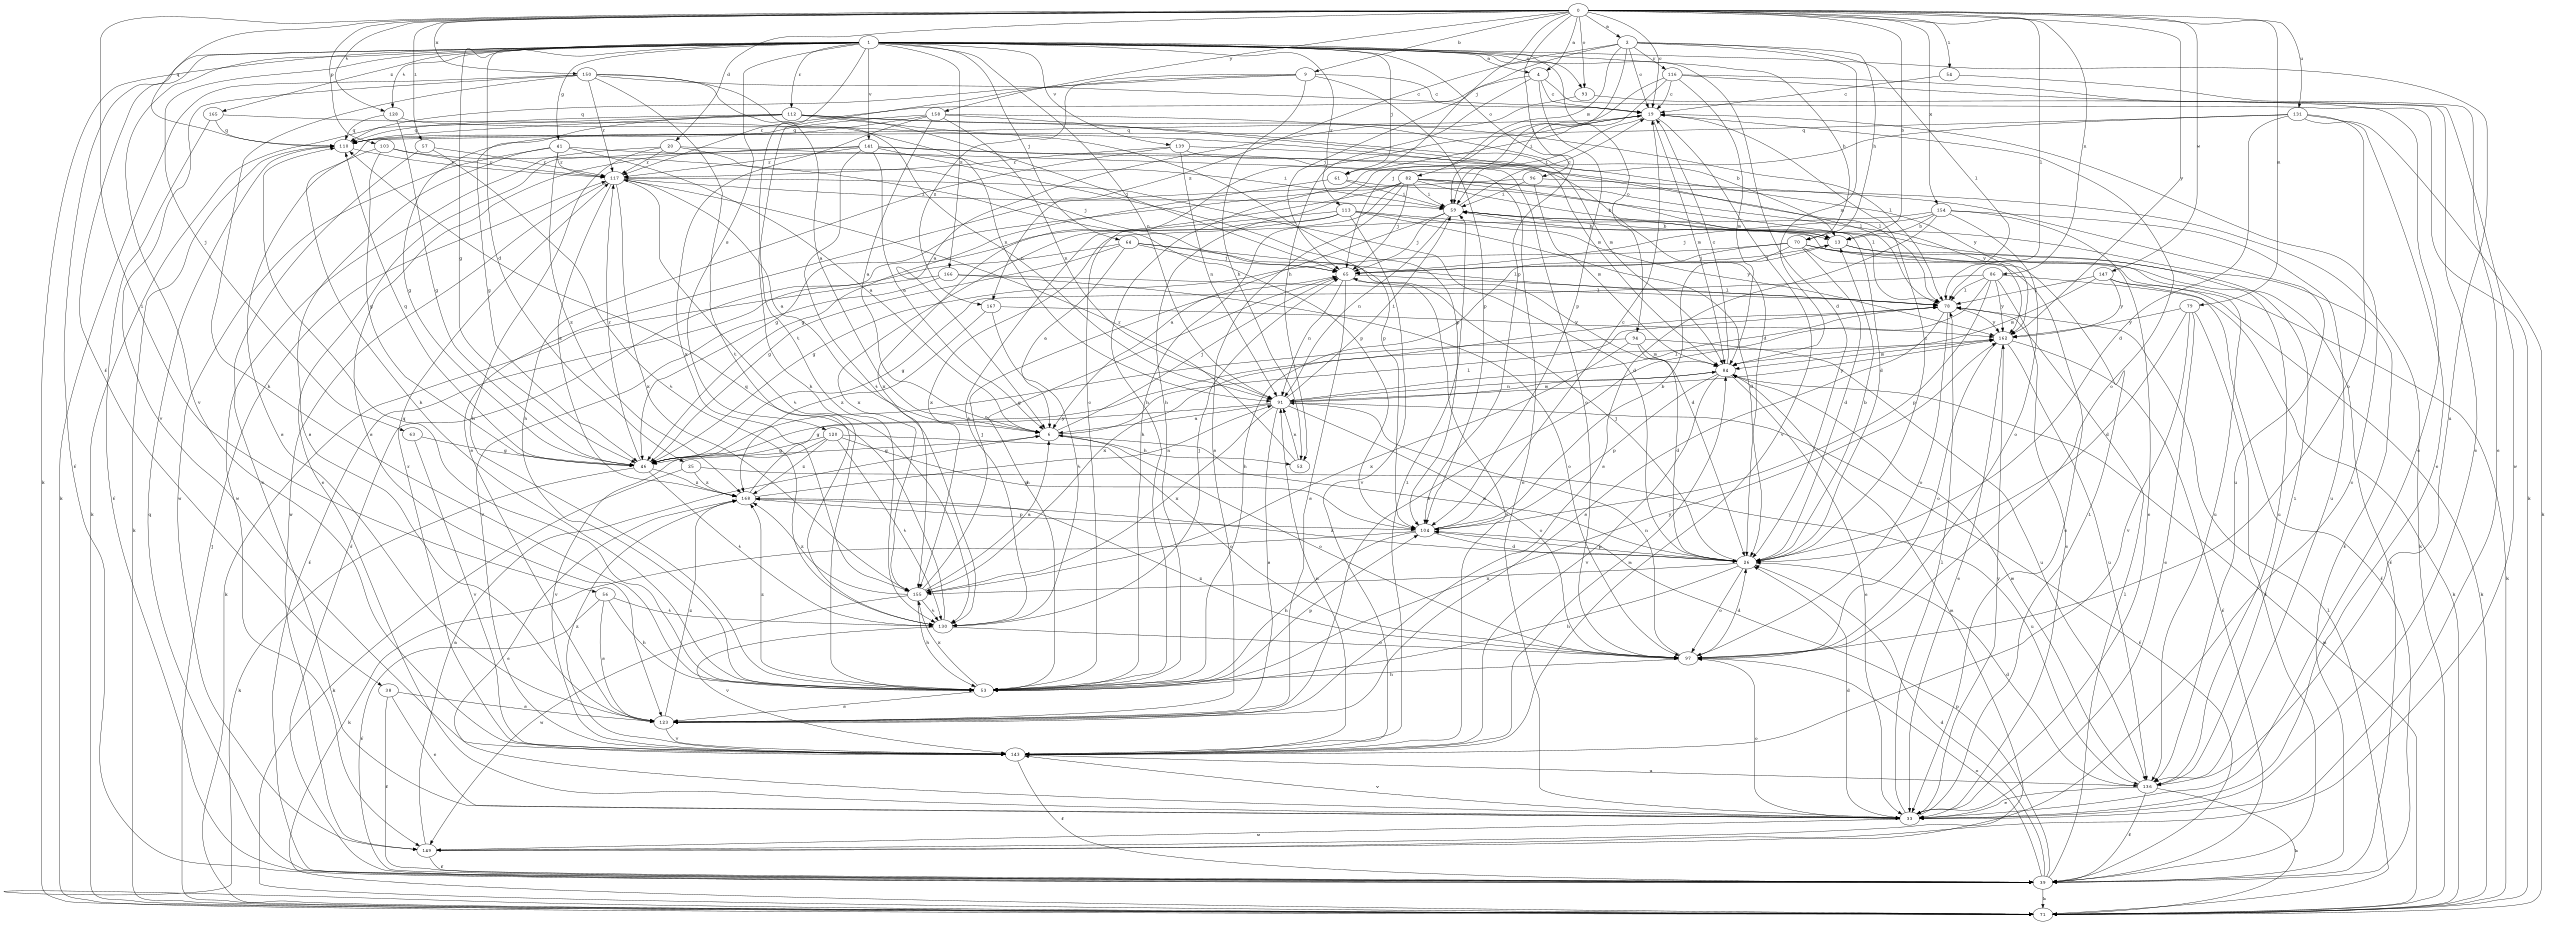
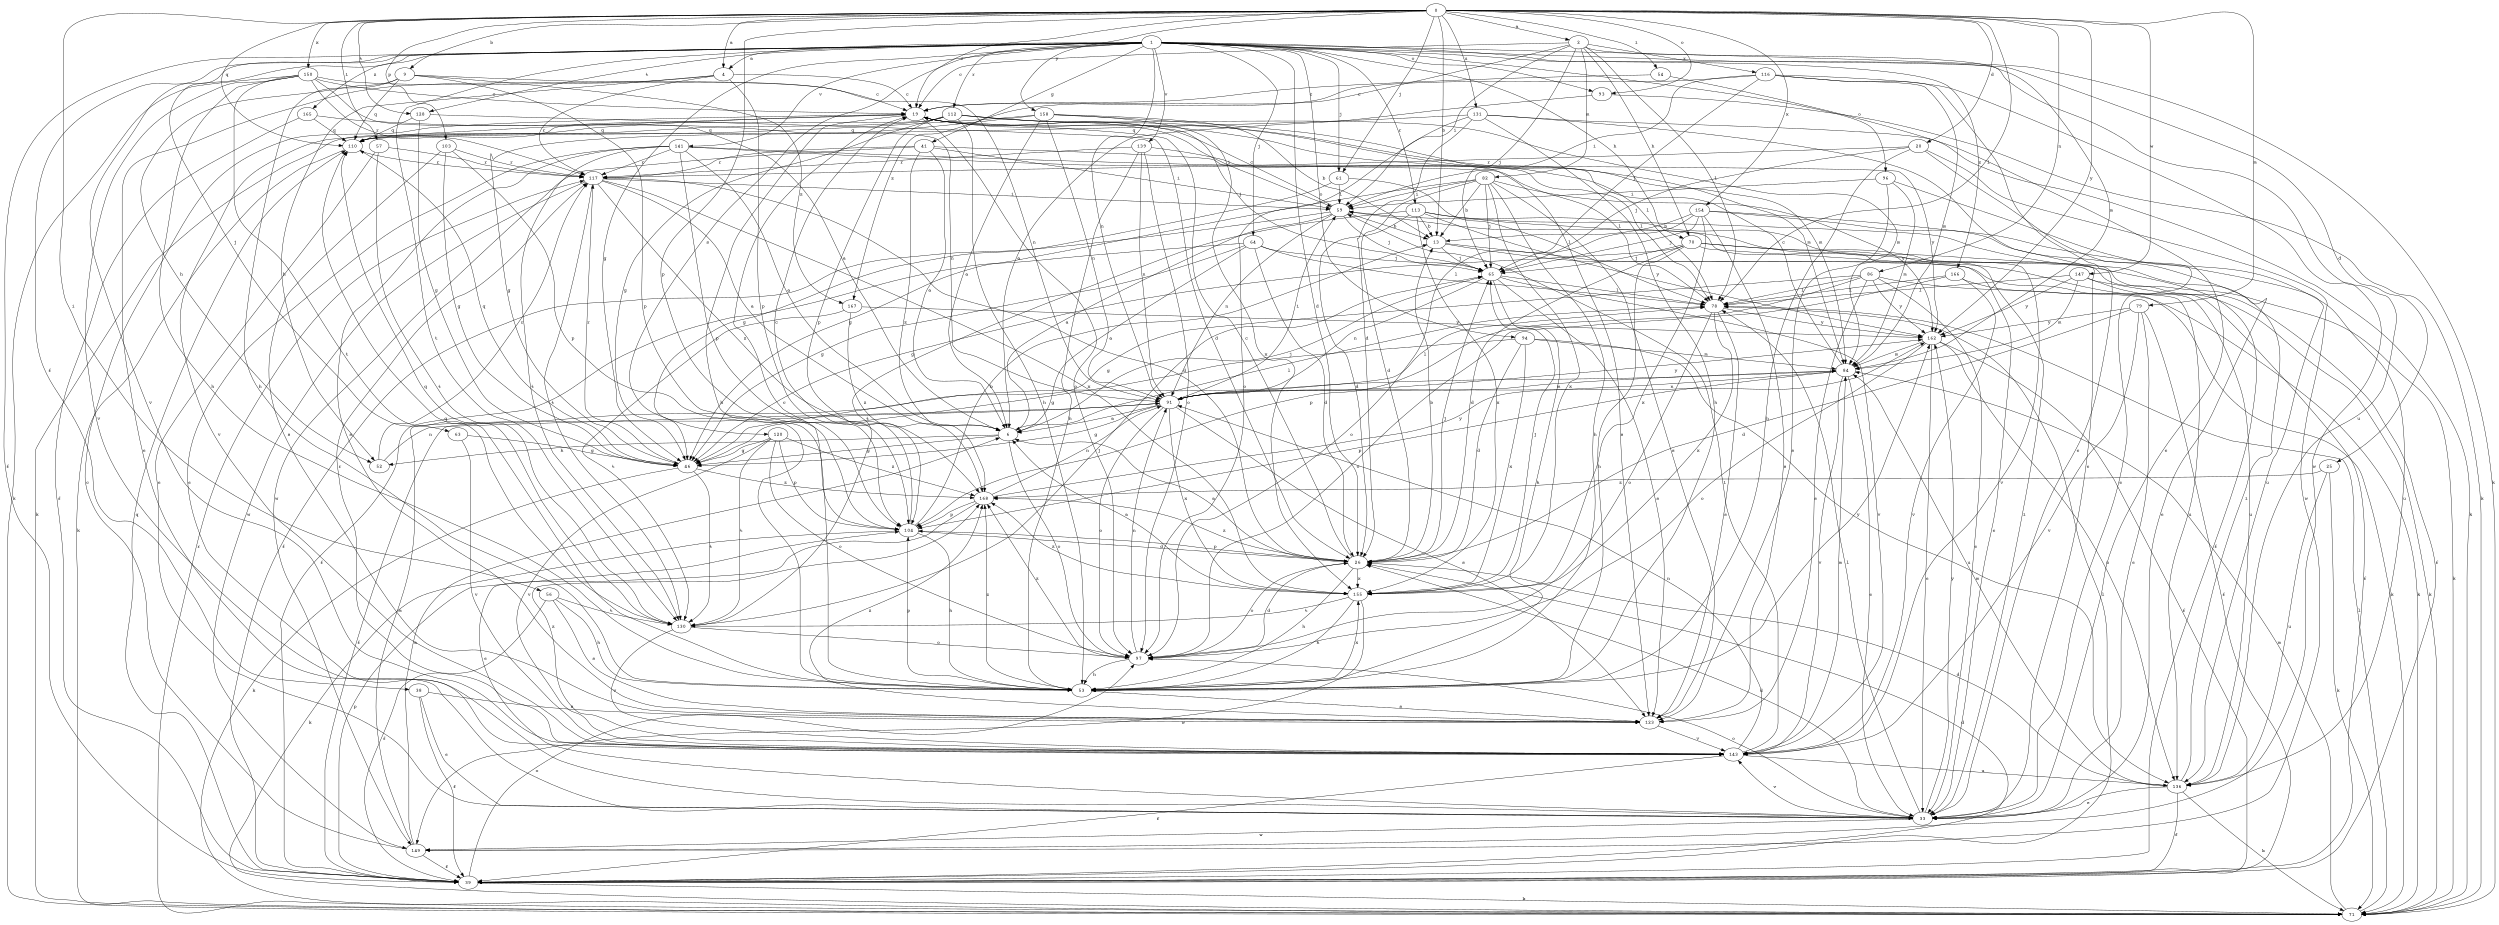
edge "82" -> "71": removed, label "k"
edge "71" -> "117": label "j" -> "r"
